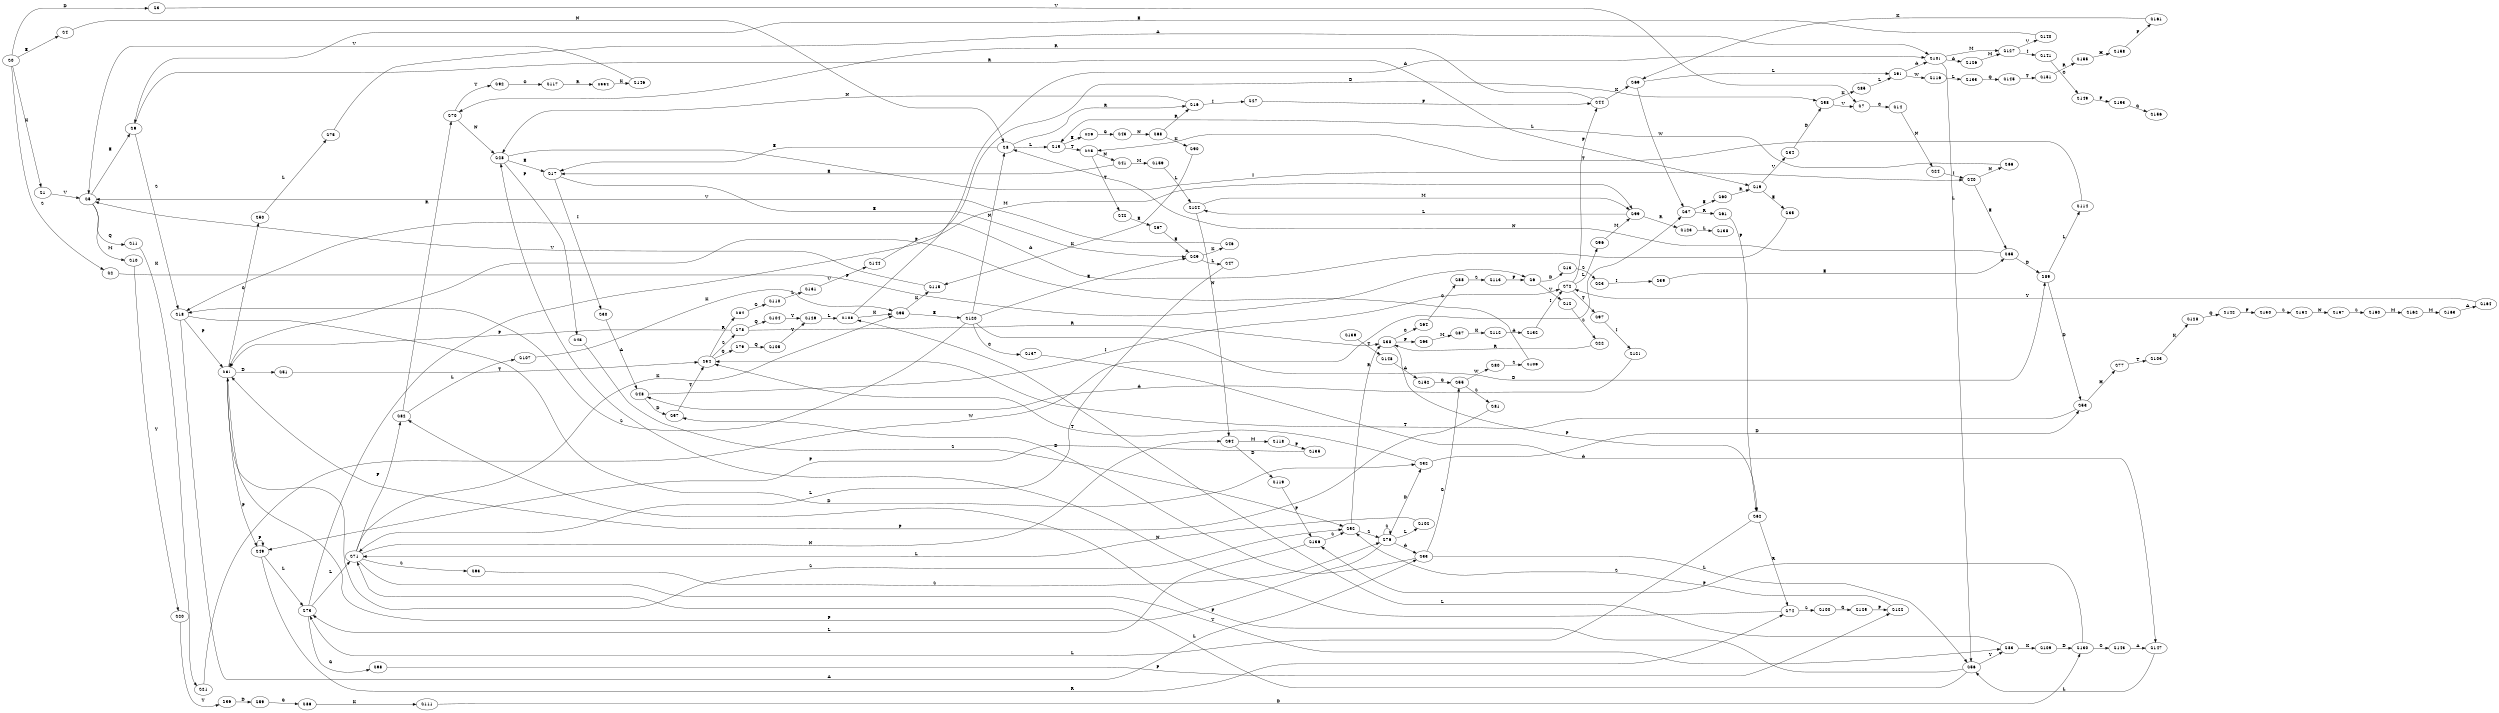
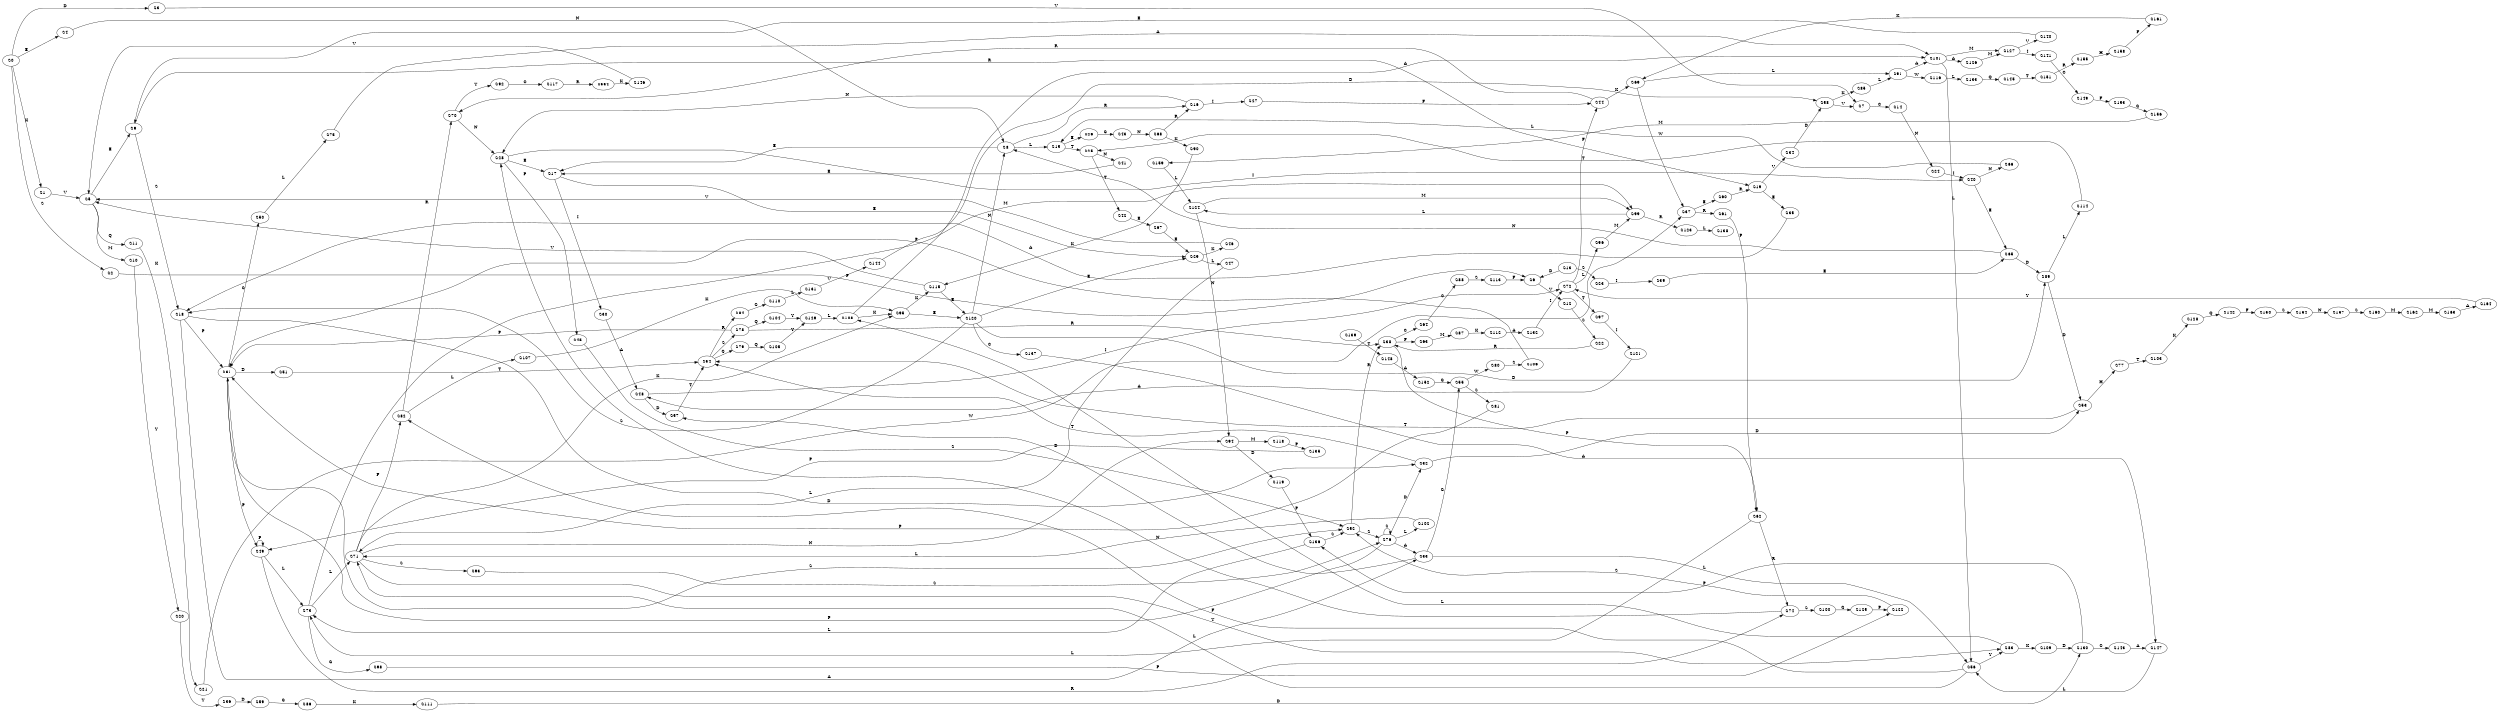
edge "S41" -> "S159": now "S156" -> "S159"
edge "S6" -> "S13": reversed
edge "S115" -> "S120": added, label "E"
